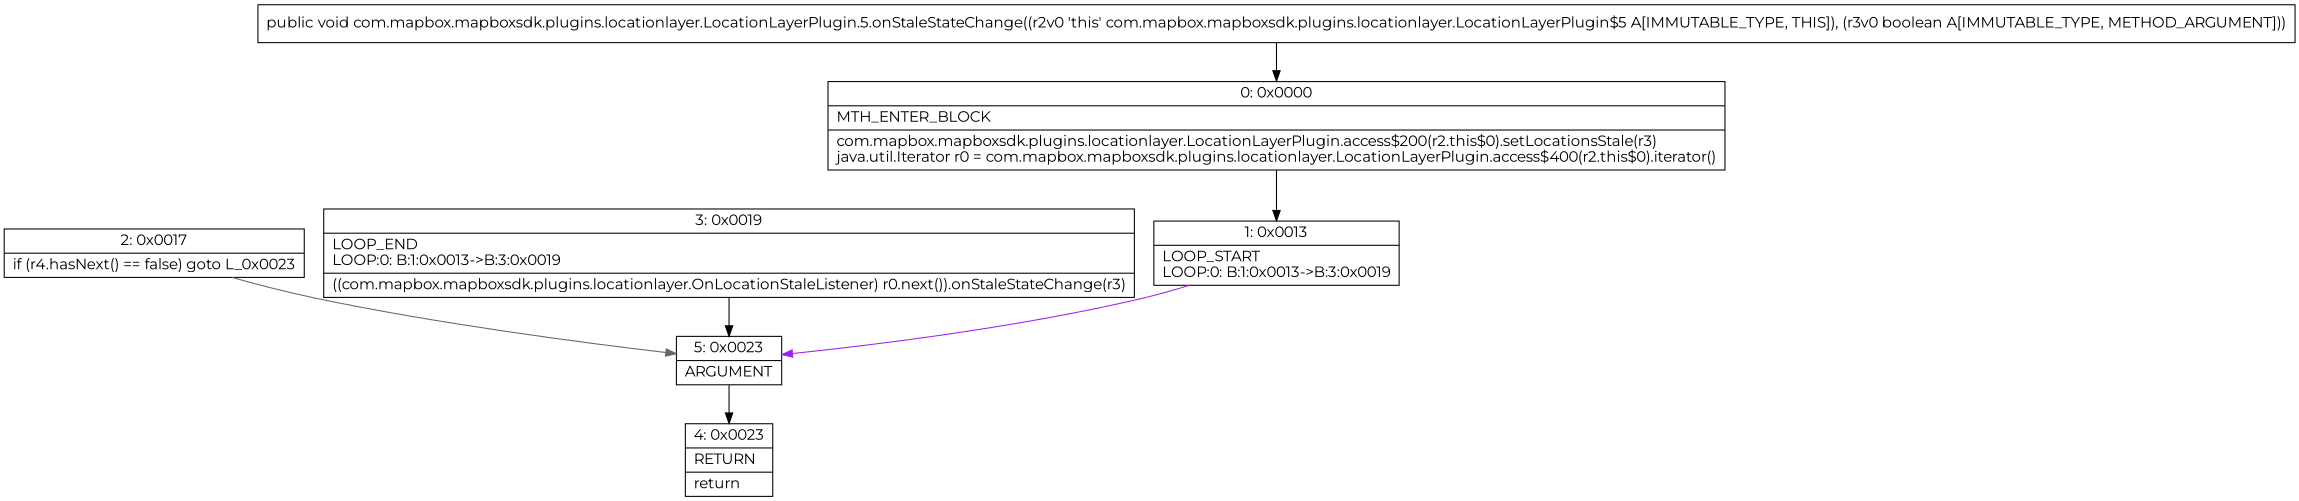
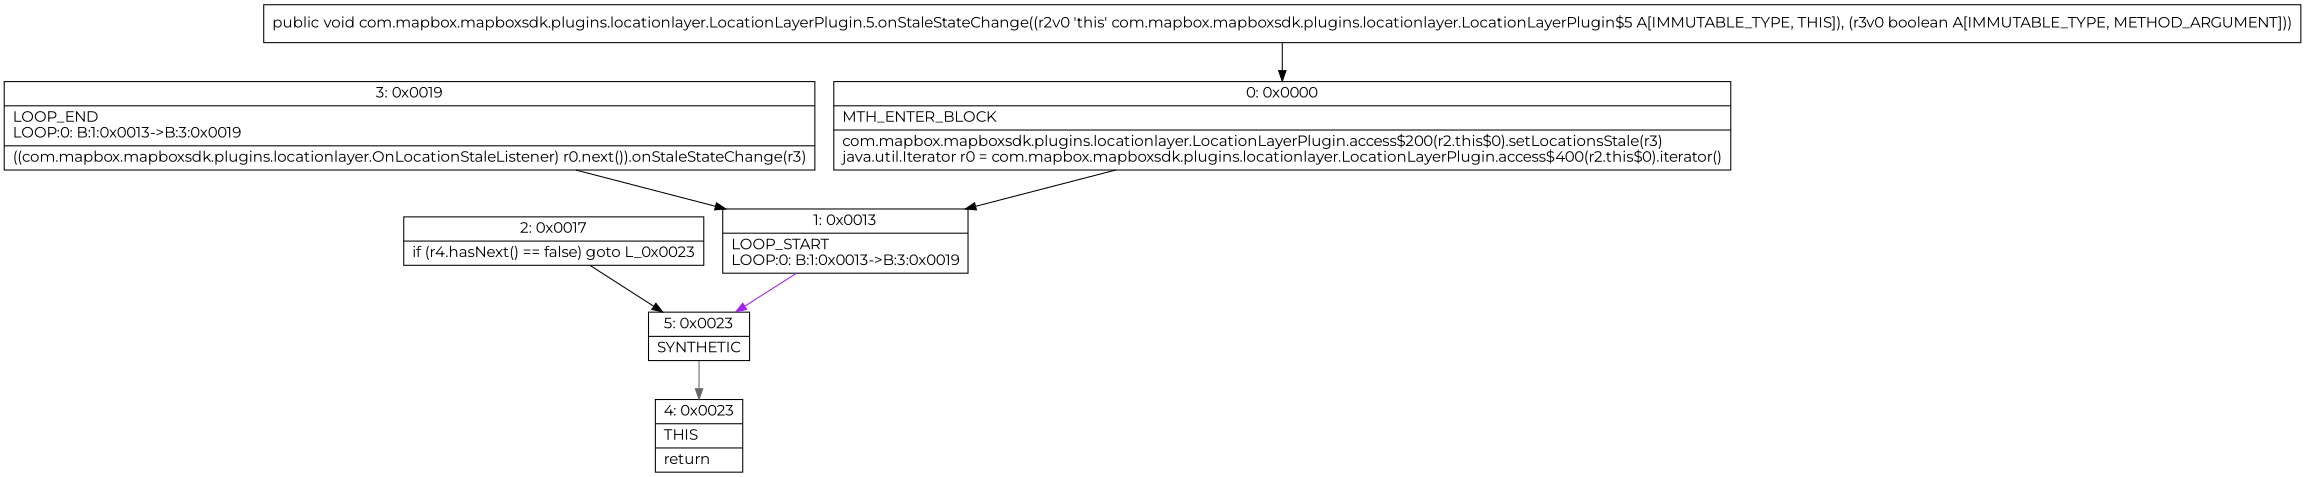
edge "3: 0x0019" -> "5: 0x0023": now "3: 0x0019" -> "1: 0x0013"
edge "2: 0x0017" -> "5: 0x0023": color gray40 -> black
node "5: 0x0023": text "ARGUMENT" -> "SYNTHETIC"
edge "5: 0x0023" -> "4: 0x0023": color black -> gray40
node "4: 0x0023": text "RETURN" -> "THIS"
